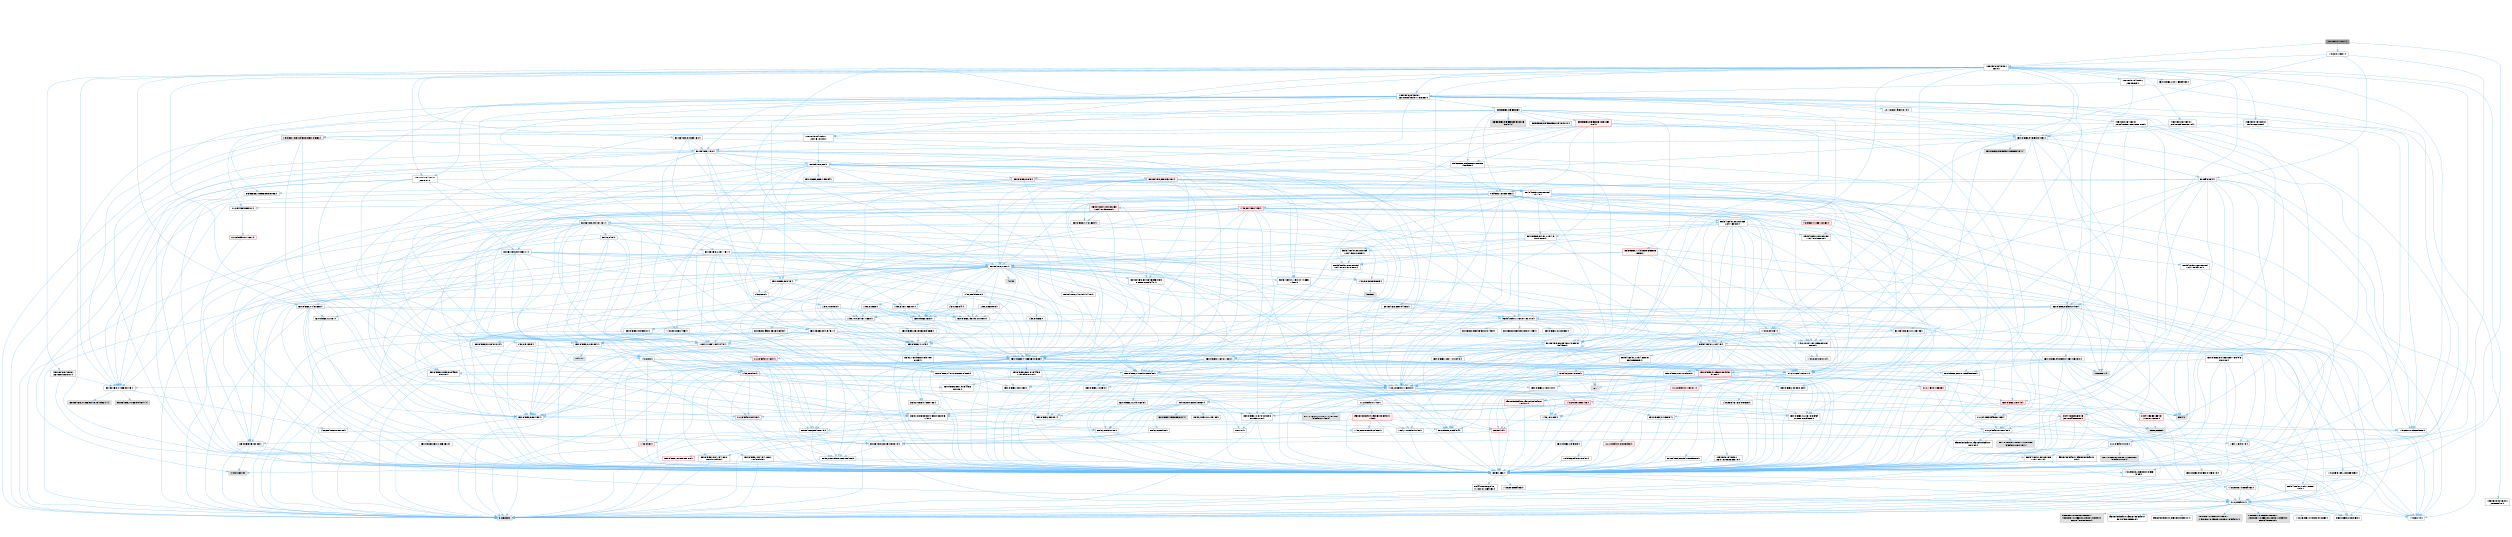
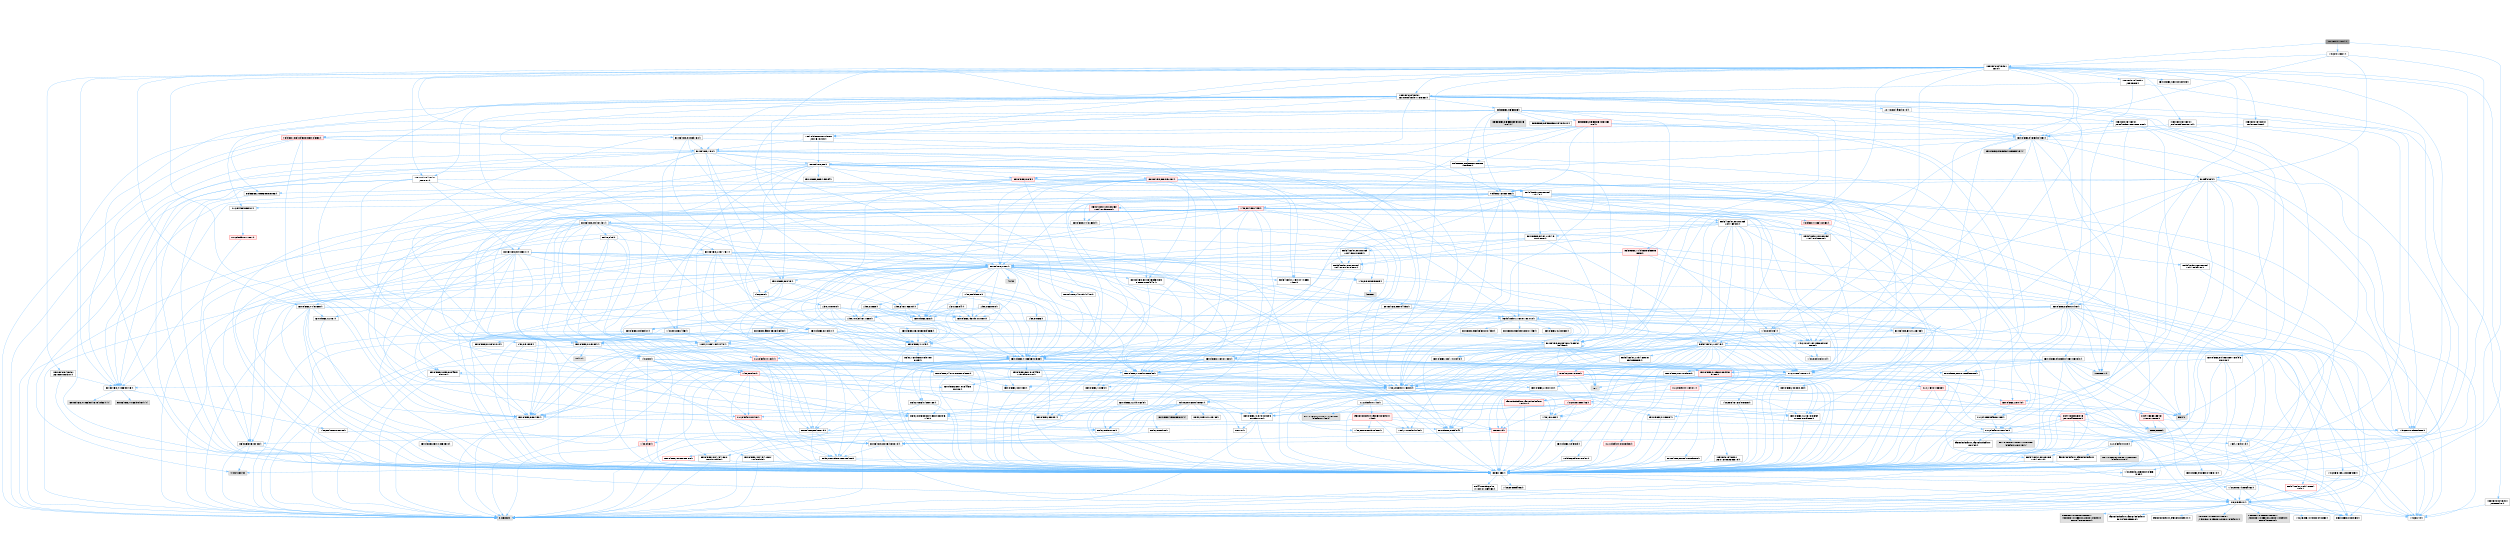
node "Templates/ArchiveDefines.h": label "Templates/ArchiveDefines.h" -> "Templates/IsConstructible.h"
node "Delegates/DelegateSignature Tuple.inl": label "Delegates/DelegateSignature Tuple.inl" -> "Delegates/DelegateSignature Impl.inl"
node "Internationalization /LocKeyFuncs.h": label "Internationalization /LocKeyFuncs.h" -> "WeakObjectPtrTemplates /LocKeyFuncs.h"
edge "Misc/StringBuilder.h" -> "Misc/CString.h": added
node "Templates/StringView.h": label "Templates/StringView.h" -> "Templates/Function.h"
edge "Math/NumericLimits.h" -> "CoreTypes.h": removed
node "Serialization/ArchiveCook Data.h": color grey40 -> red
node "HAL/Platform.h": label "HAL/Platform.h" -> "TLS/Platform.h"
edge "Internationalization /LocTesting.h" -> "Misc/Build.h": added
